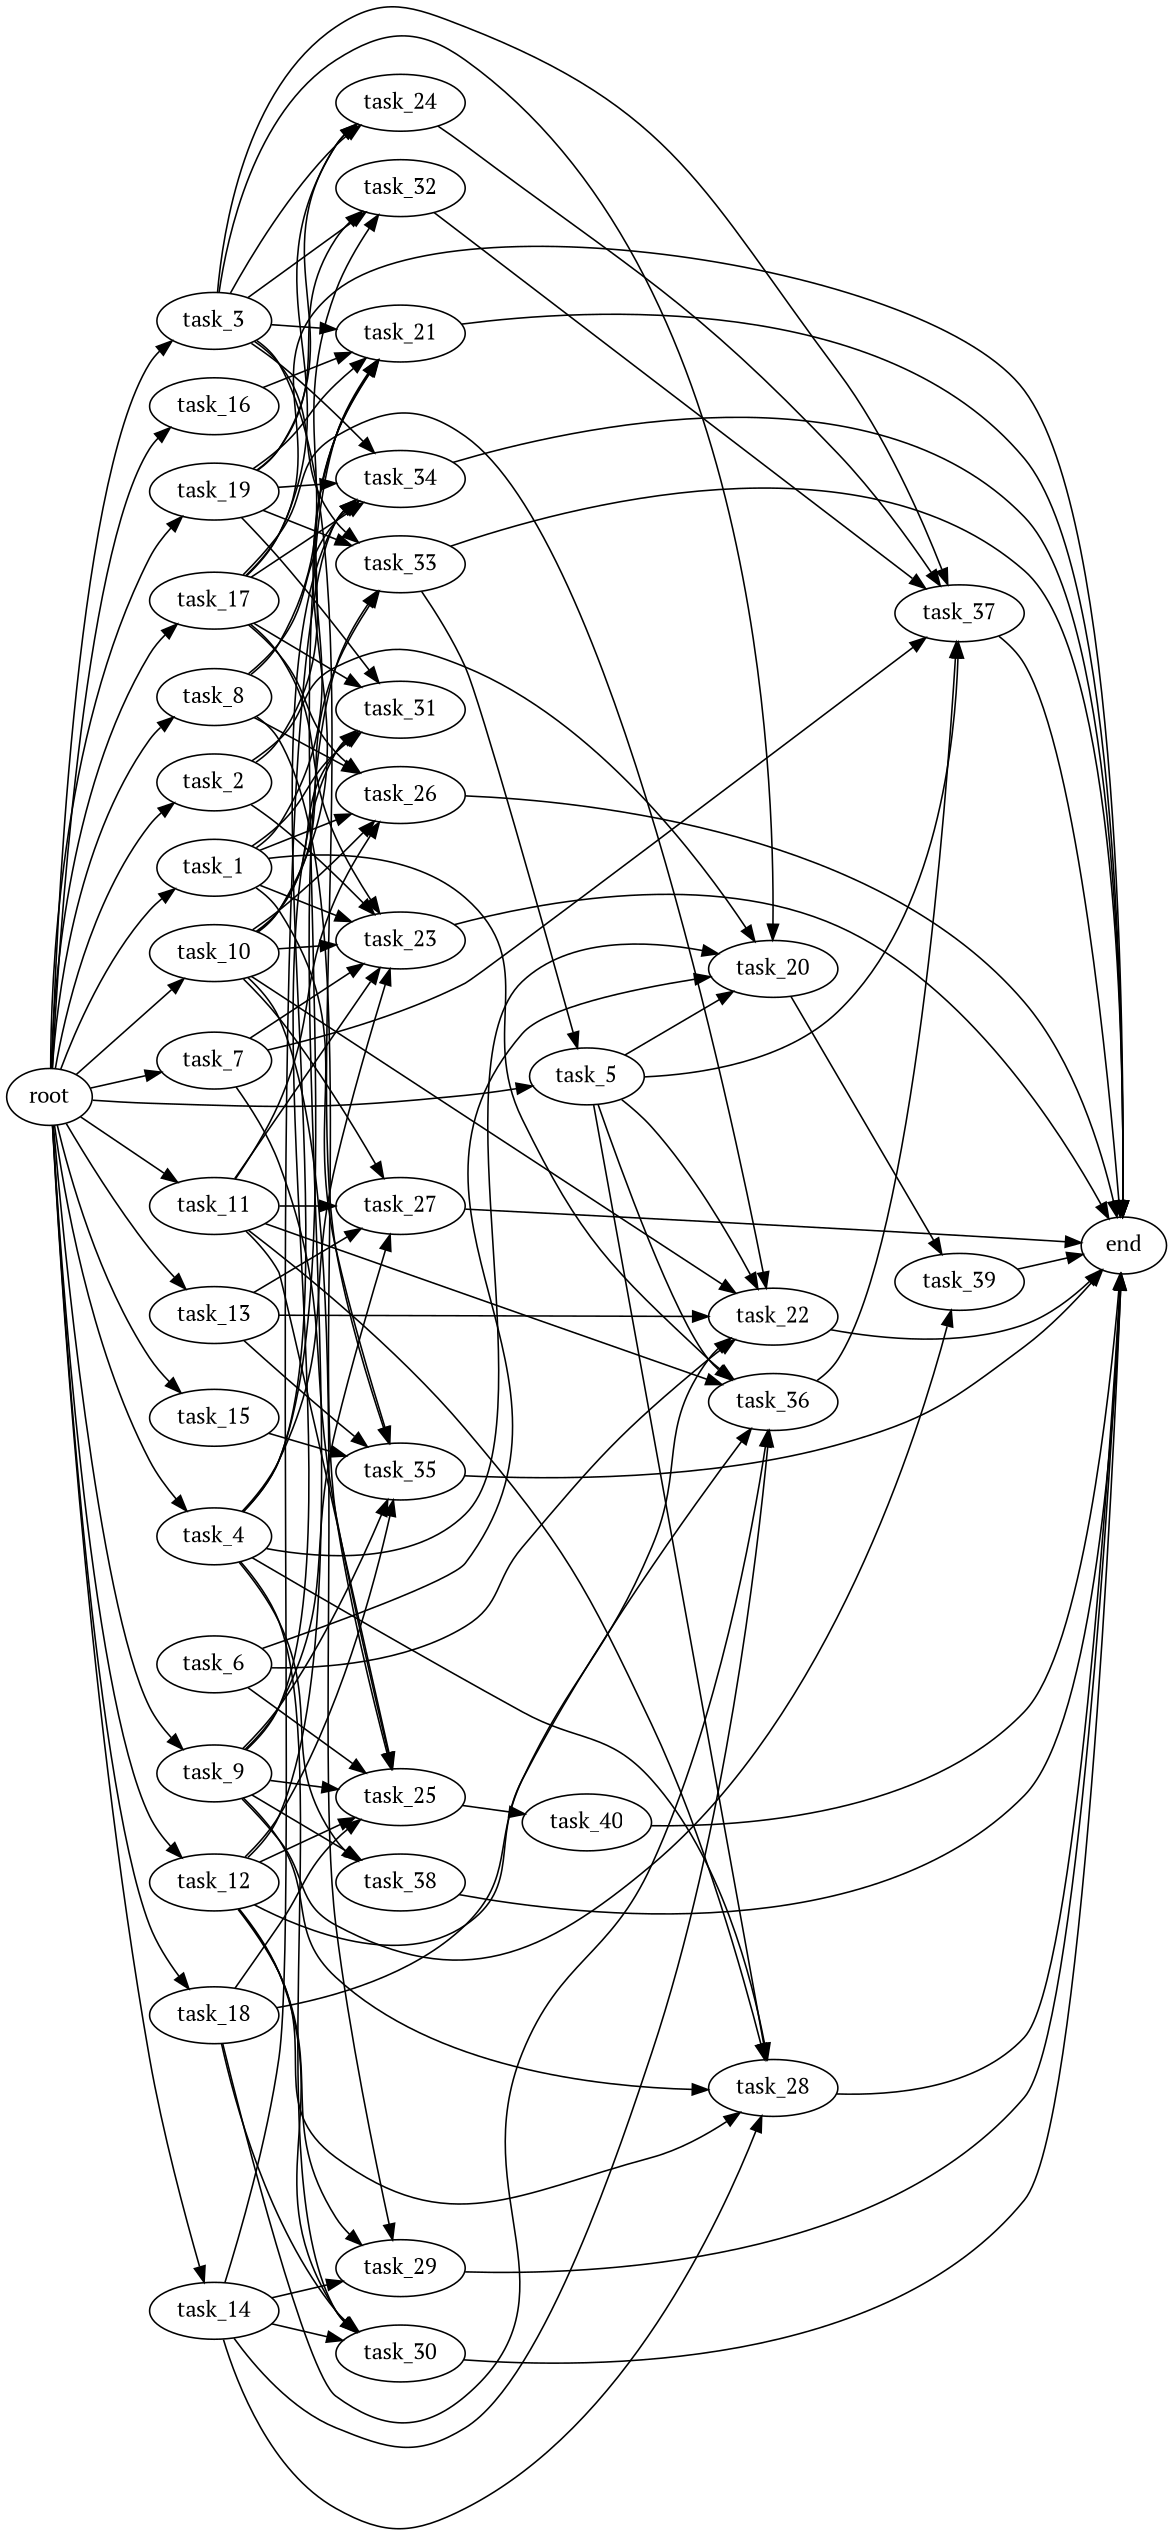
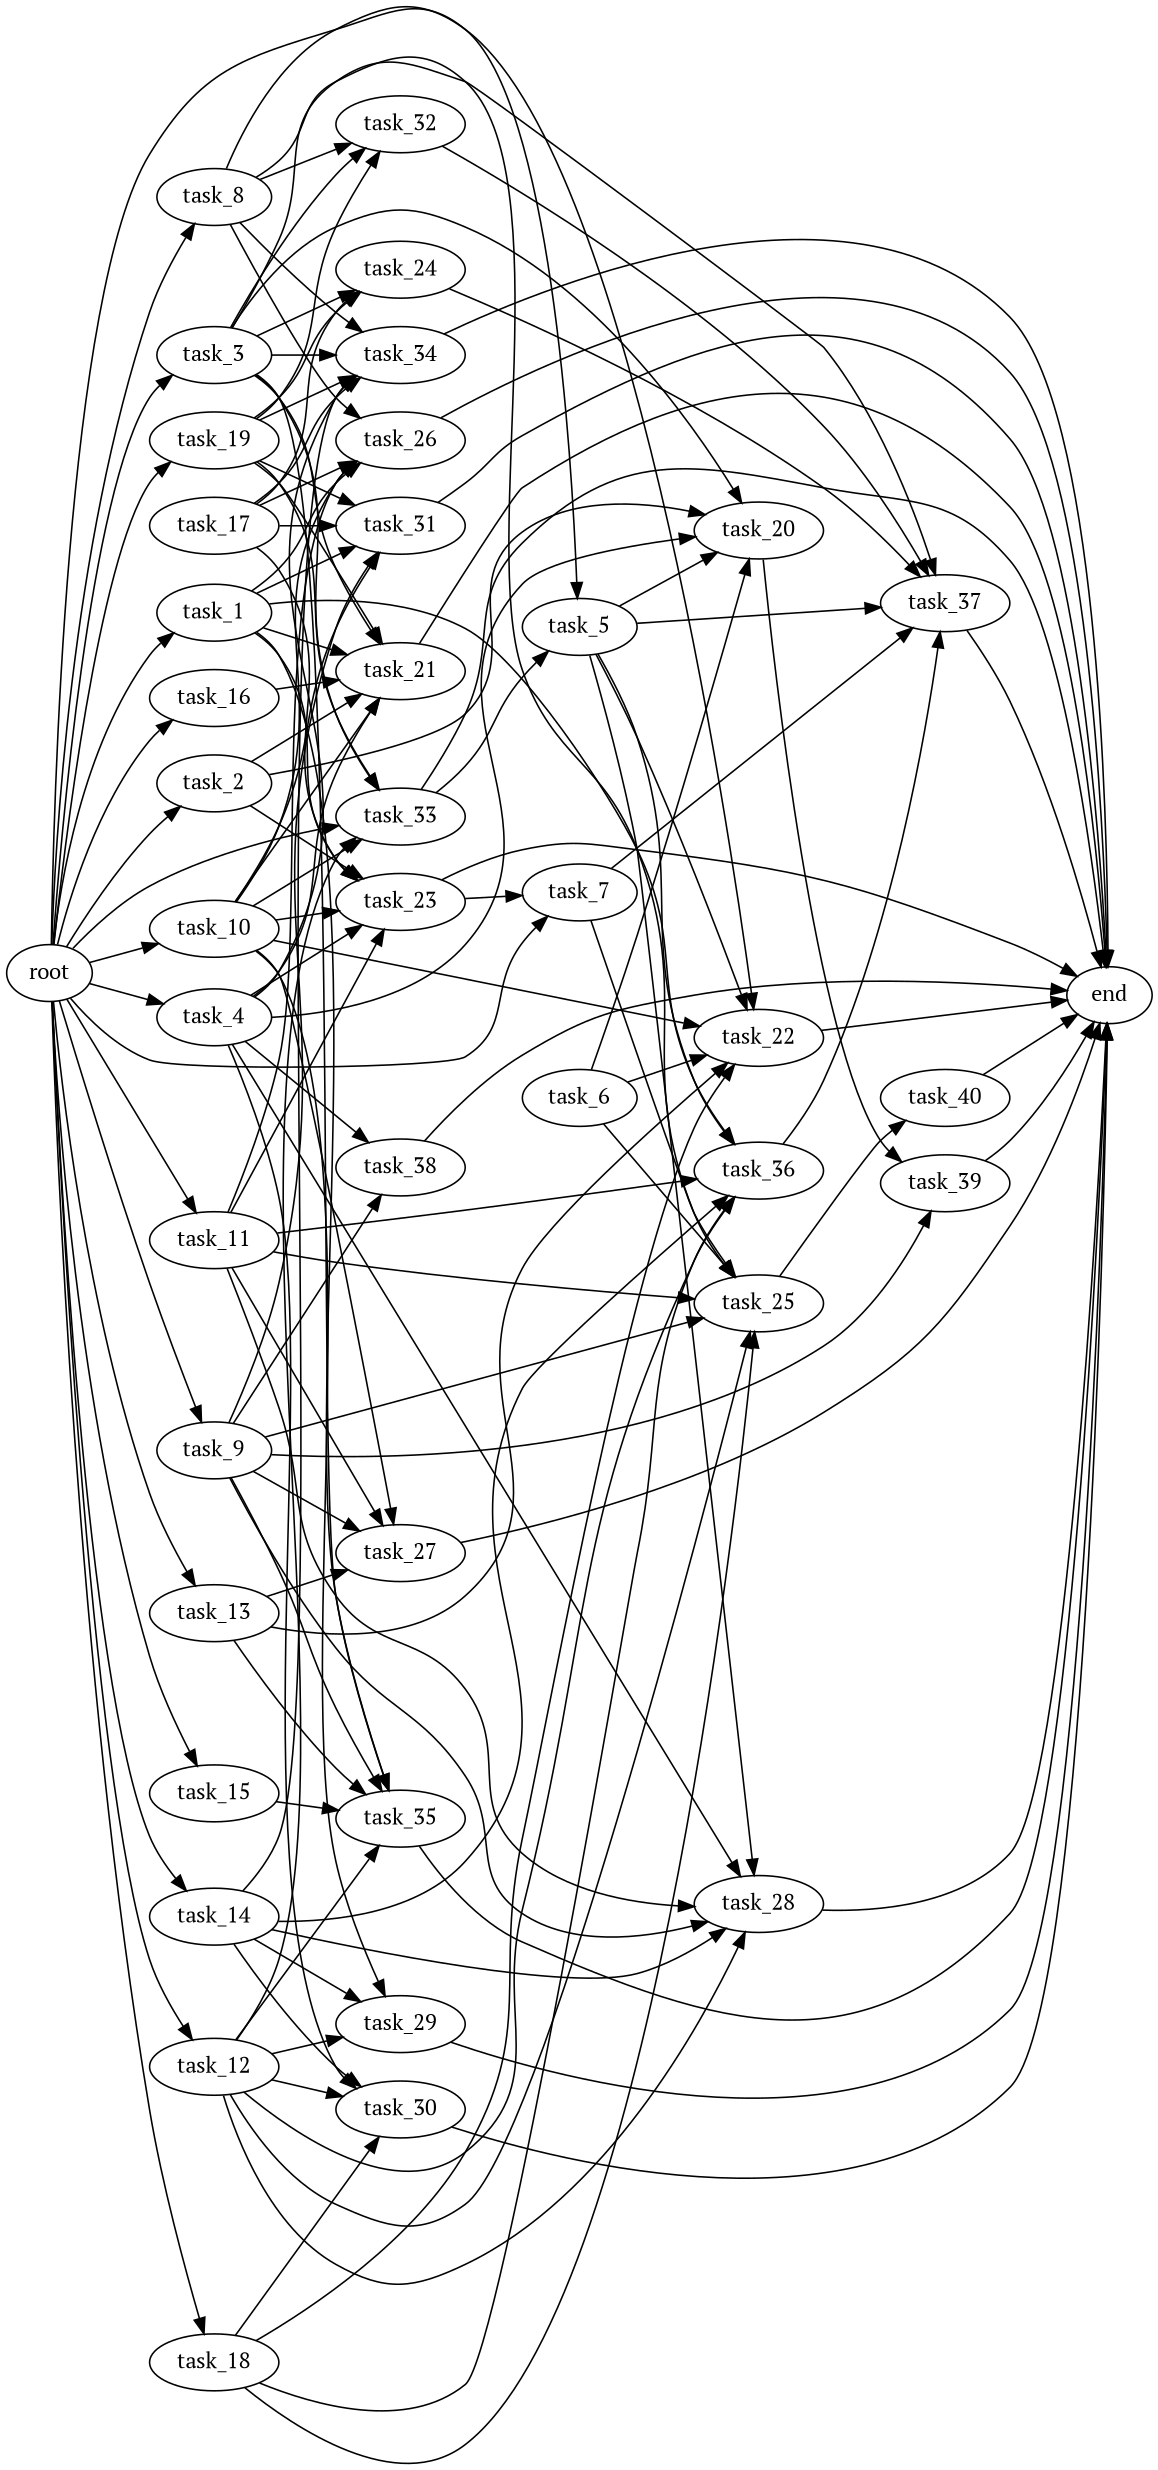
edge "task_17" -> "end": now "task_31" -> "end"
edge "task_17" -> "task_22": now "task_8" -> "task_22"
edge "root" -> "task_17": now "root" -> "task_33"
edge "task_7" -> "task_23": reversed
